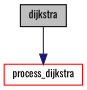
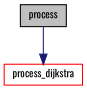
node "dijkstra": label "dijkstra" -> "process"
